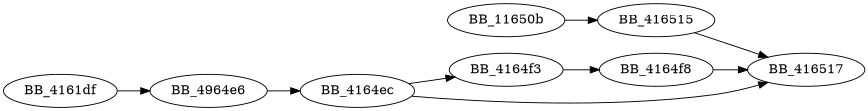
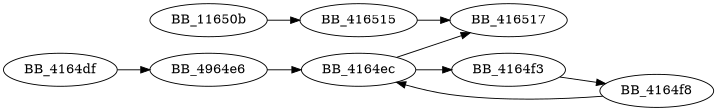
edge "BB_4164f8" -> "BB_416517": now "BB_4164f8" -> "BB_4164ec"
node "BB_4161df": label "BB_4161df" -> "BB_4164df"
